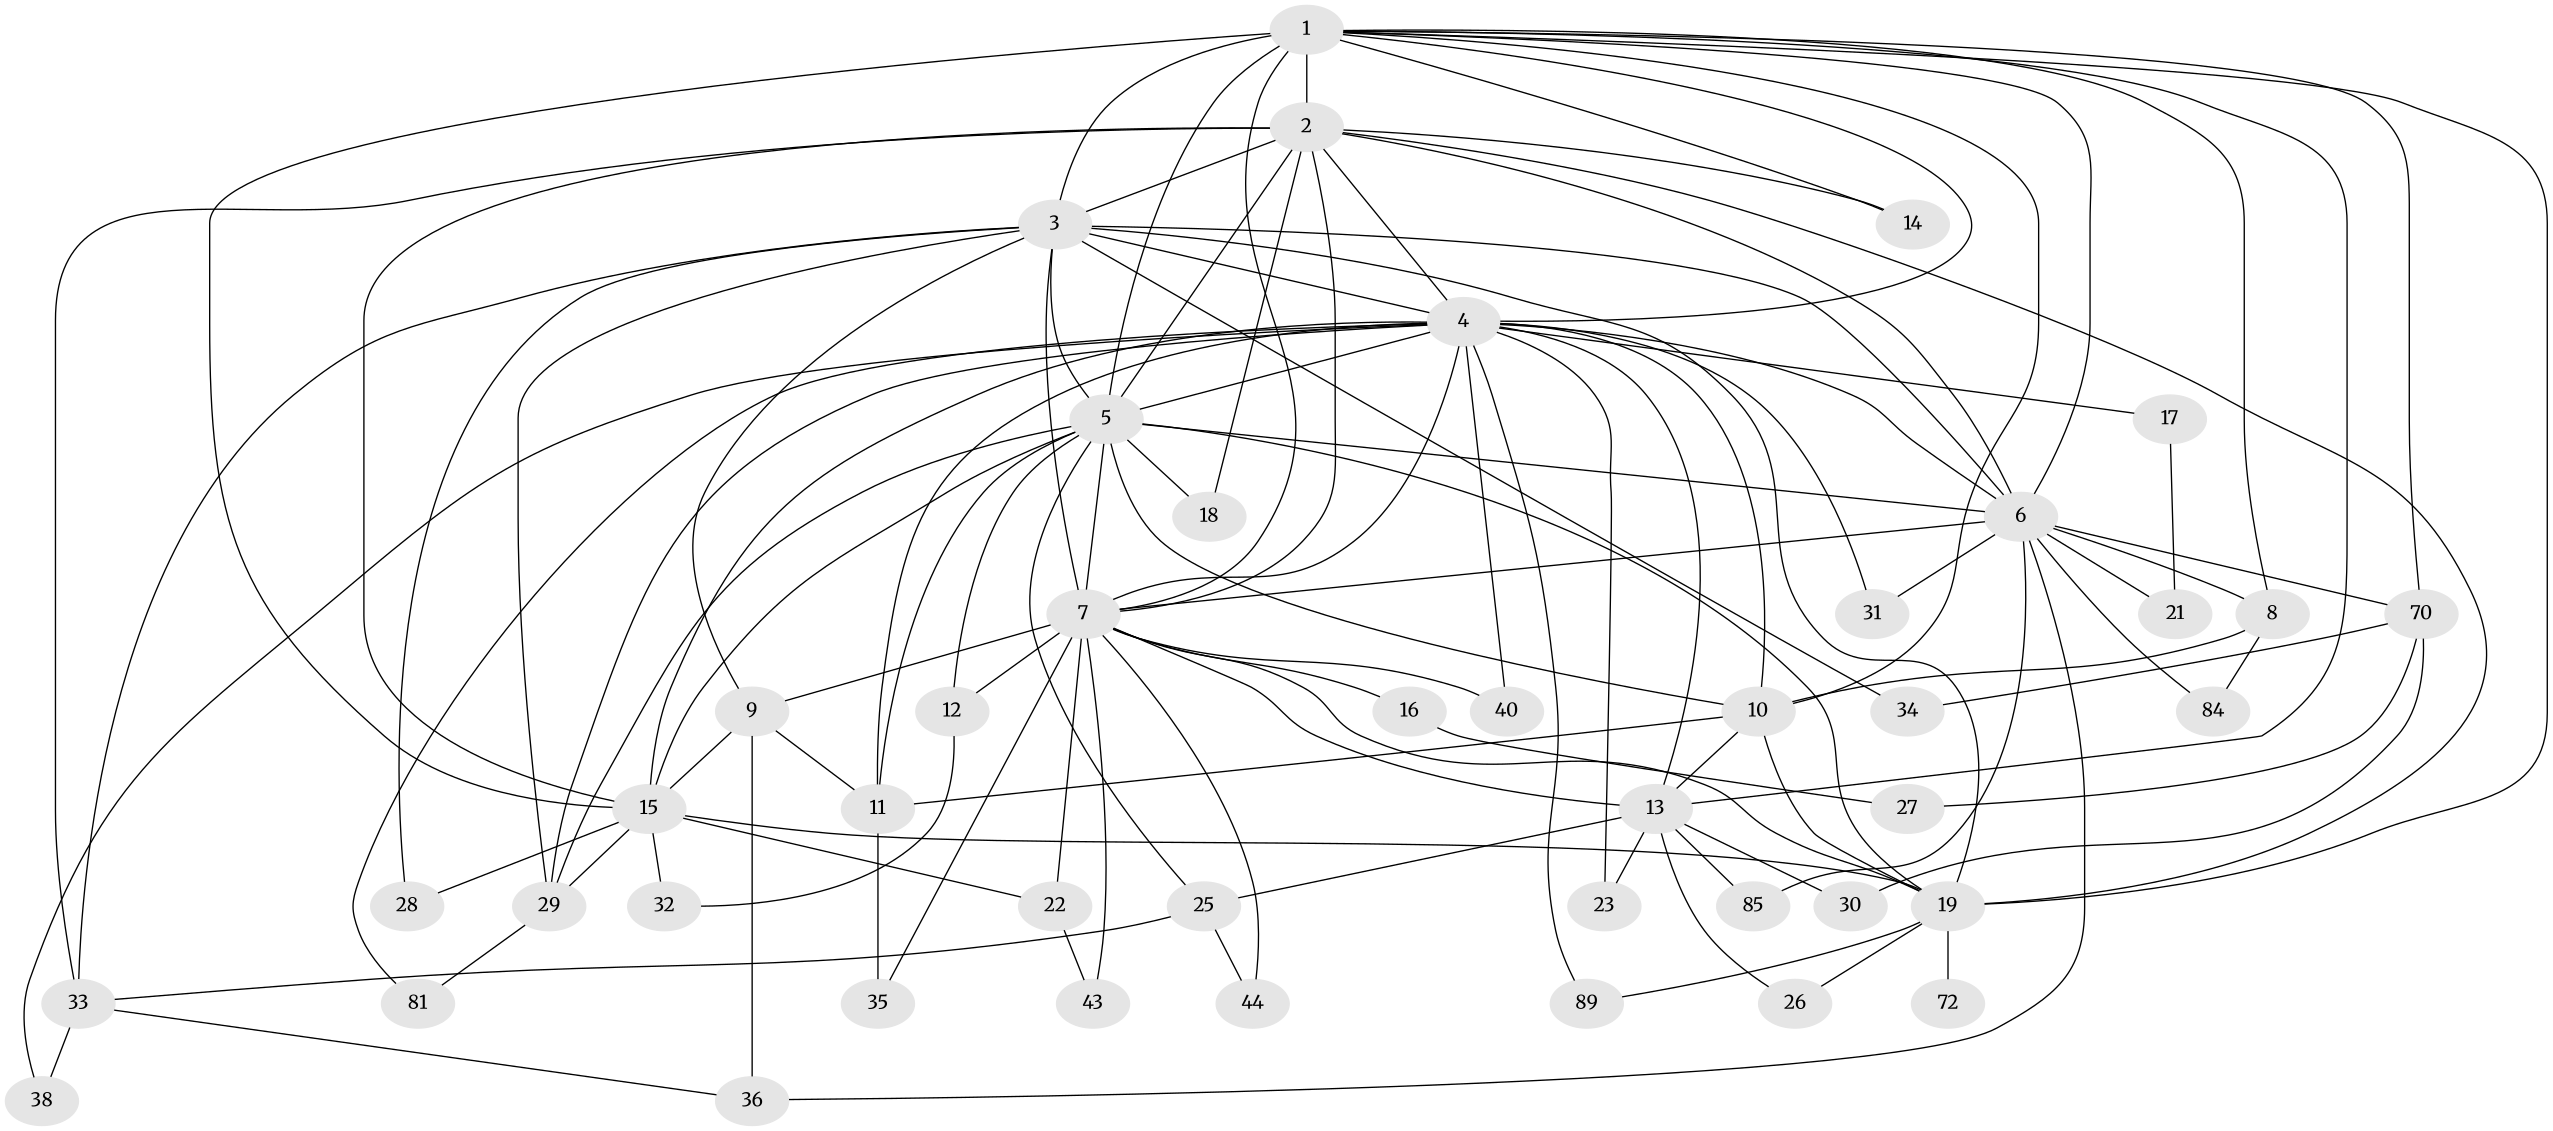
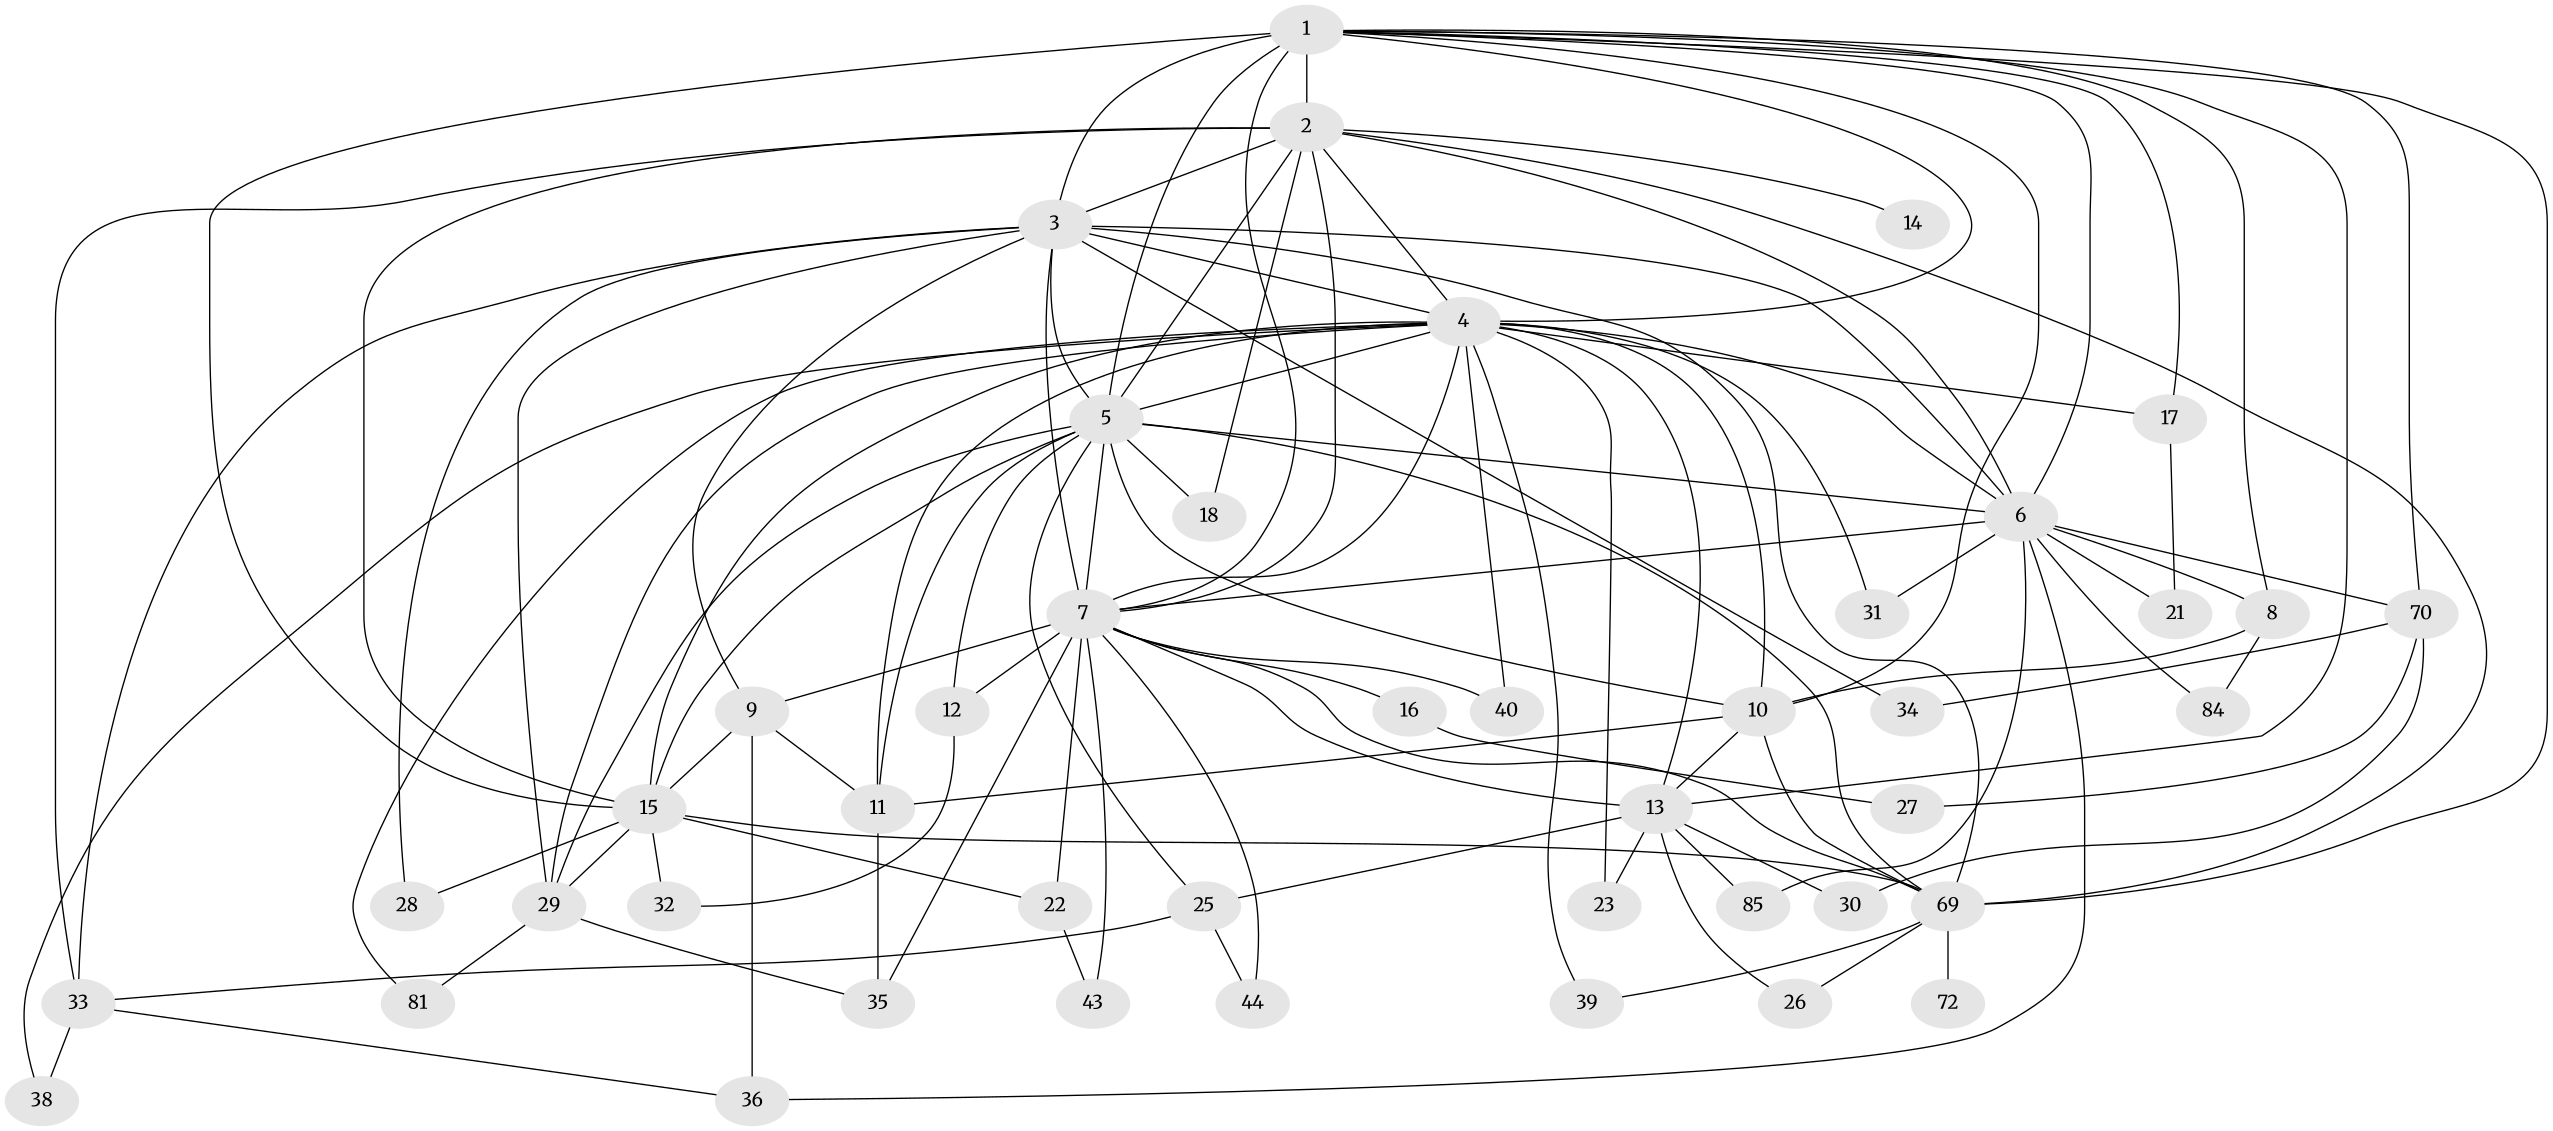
edge "1" -- "14": now "1" -- "17"
node "19": label "19" -> "69"
edge "29" -- "35": added
node "89": label "89" -> "39"
